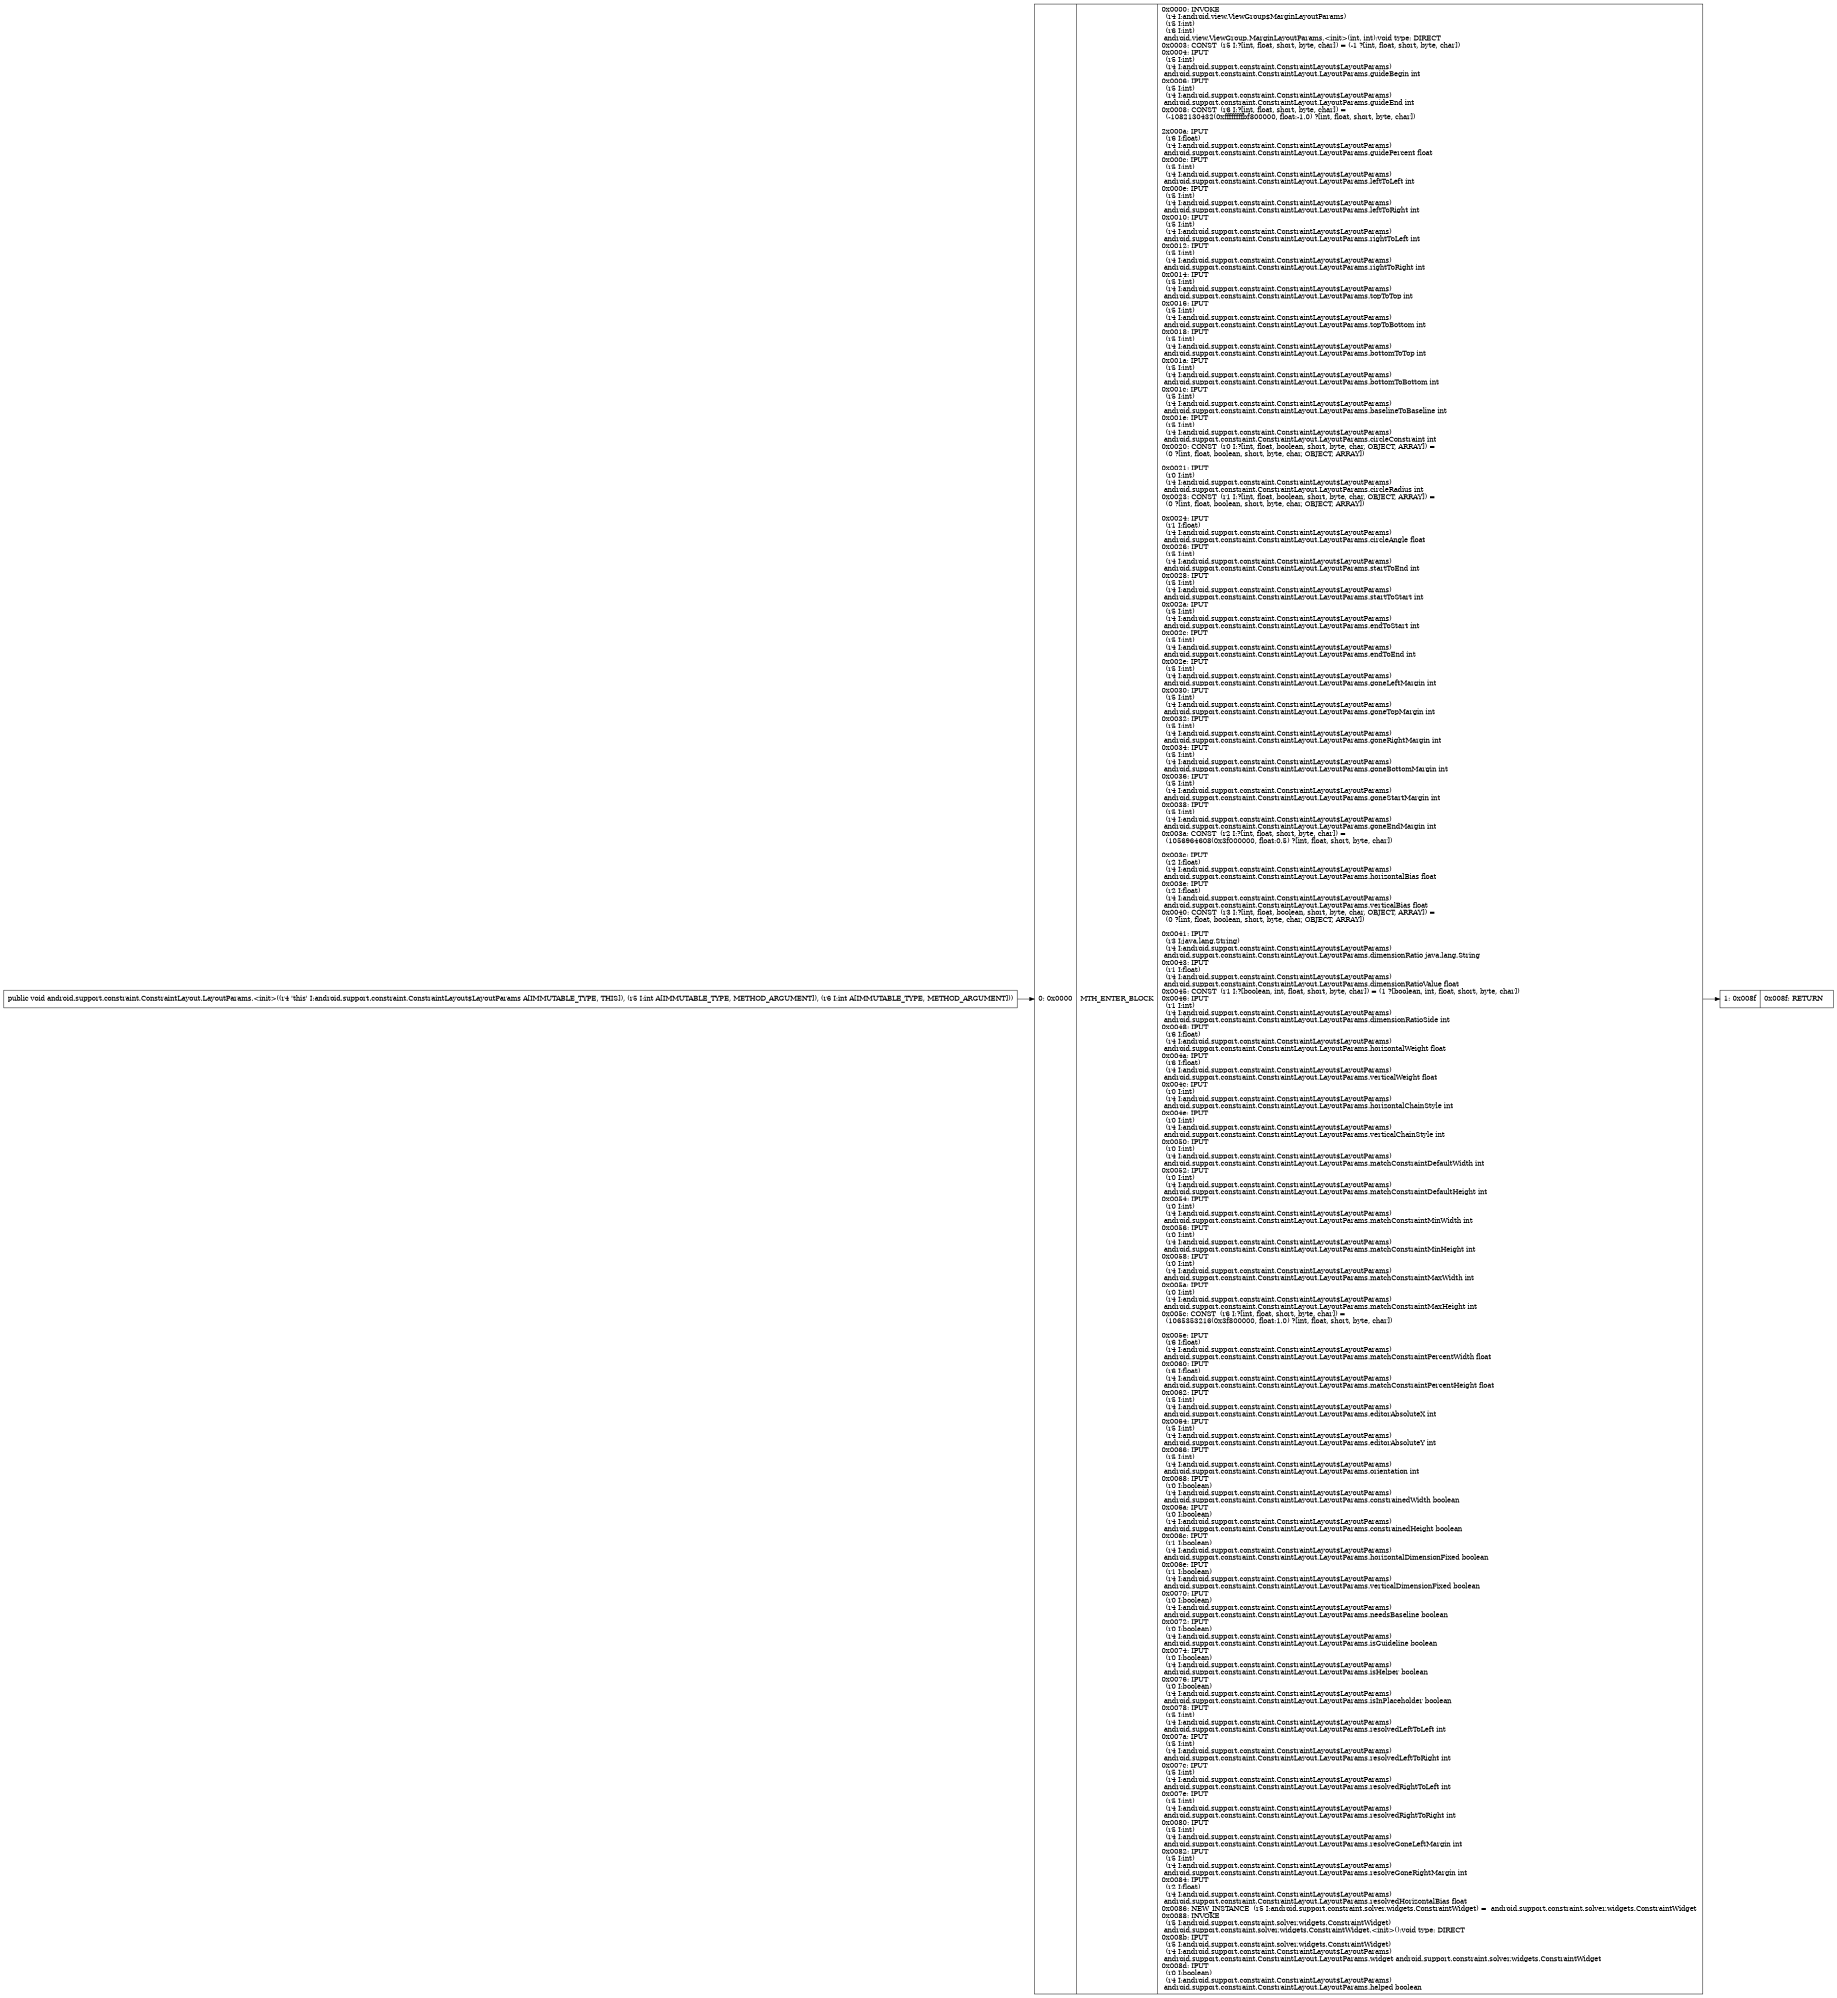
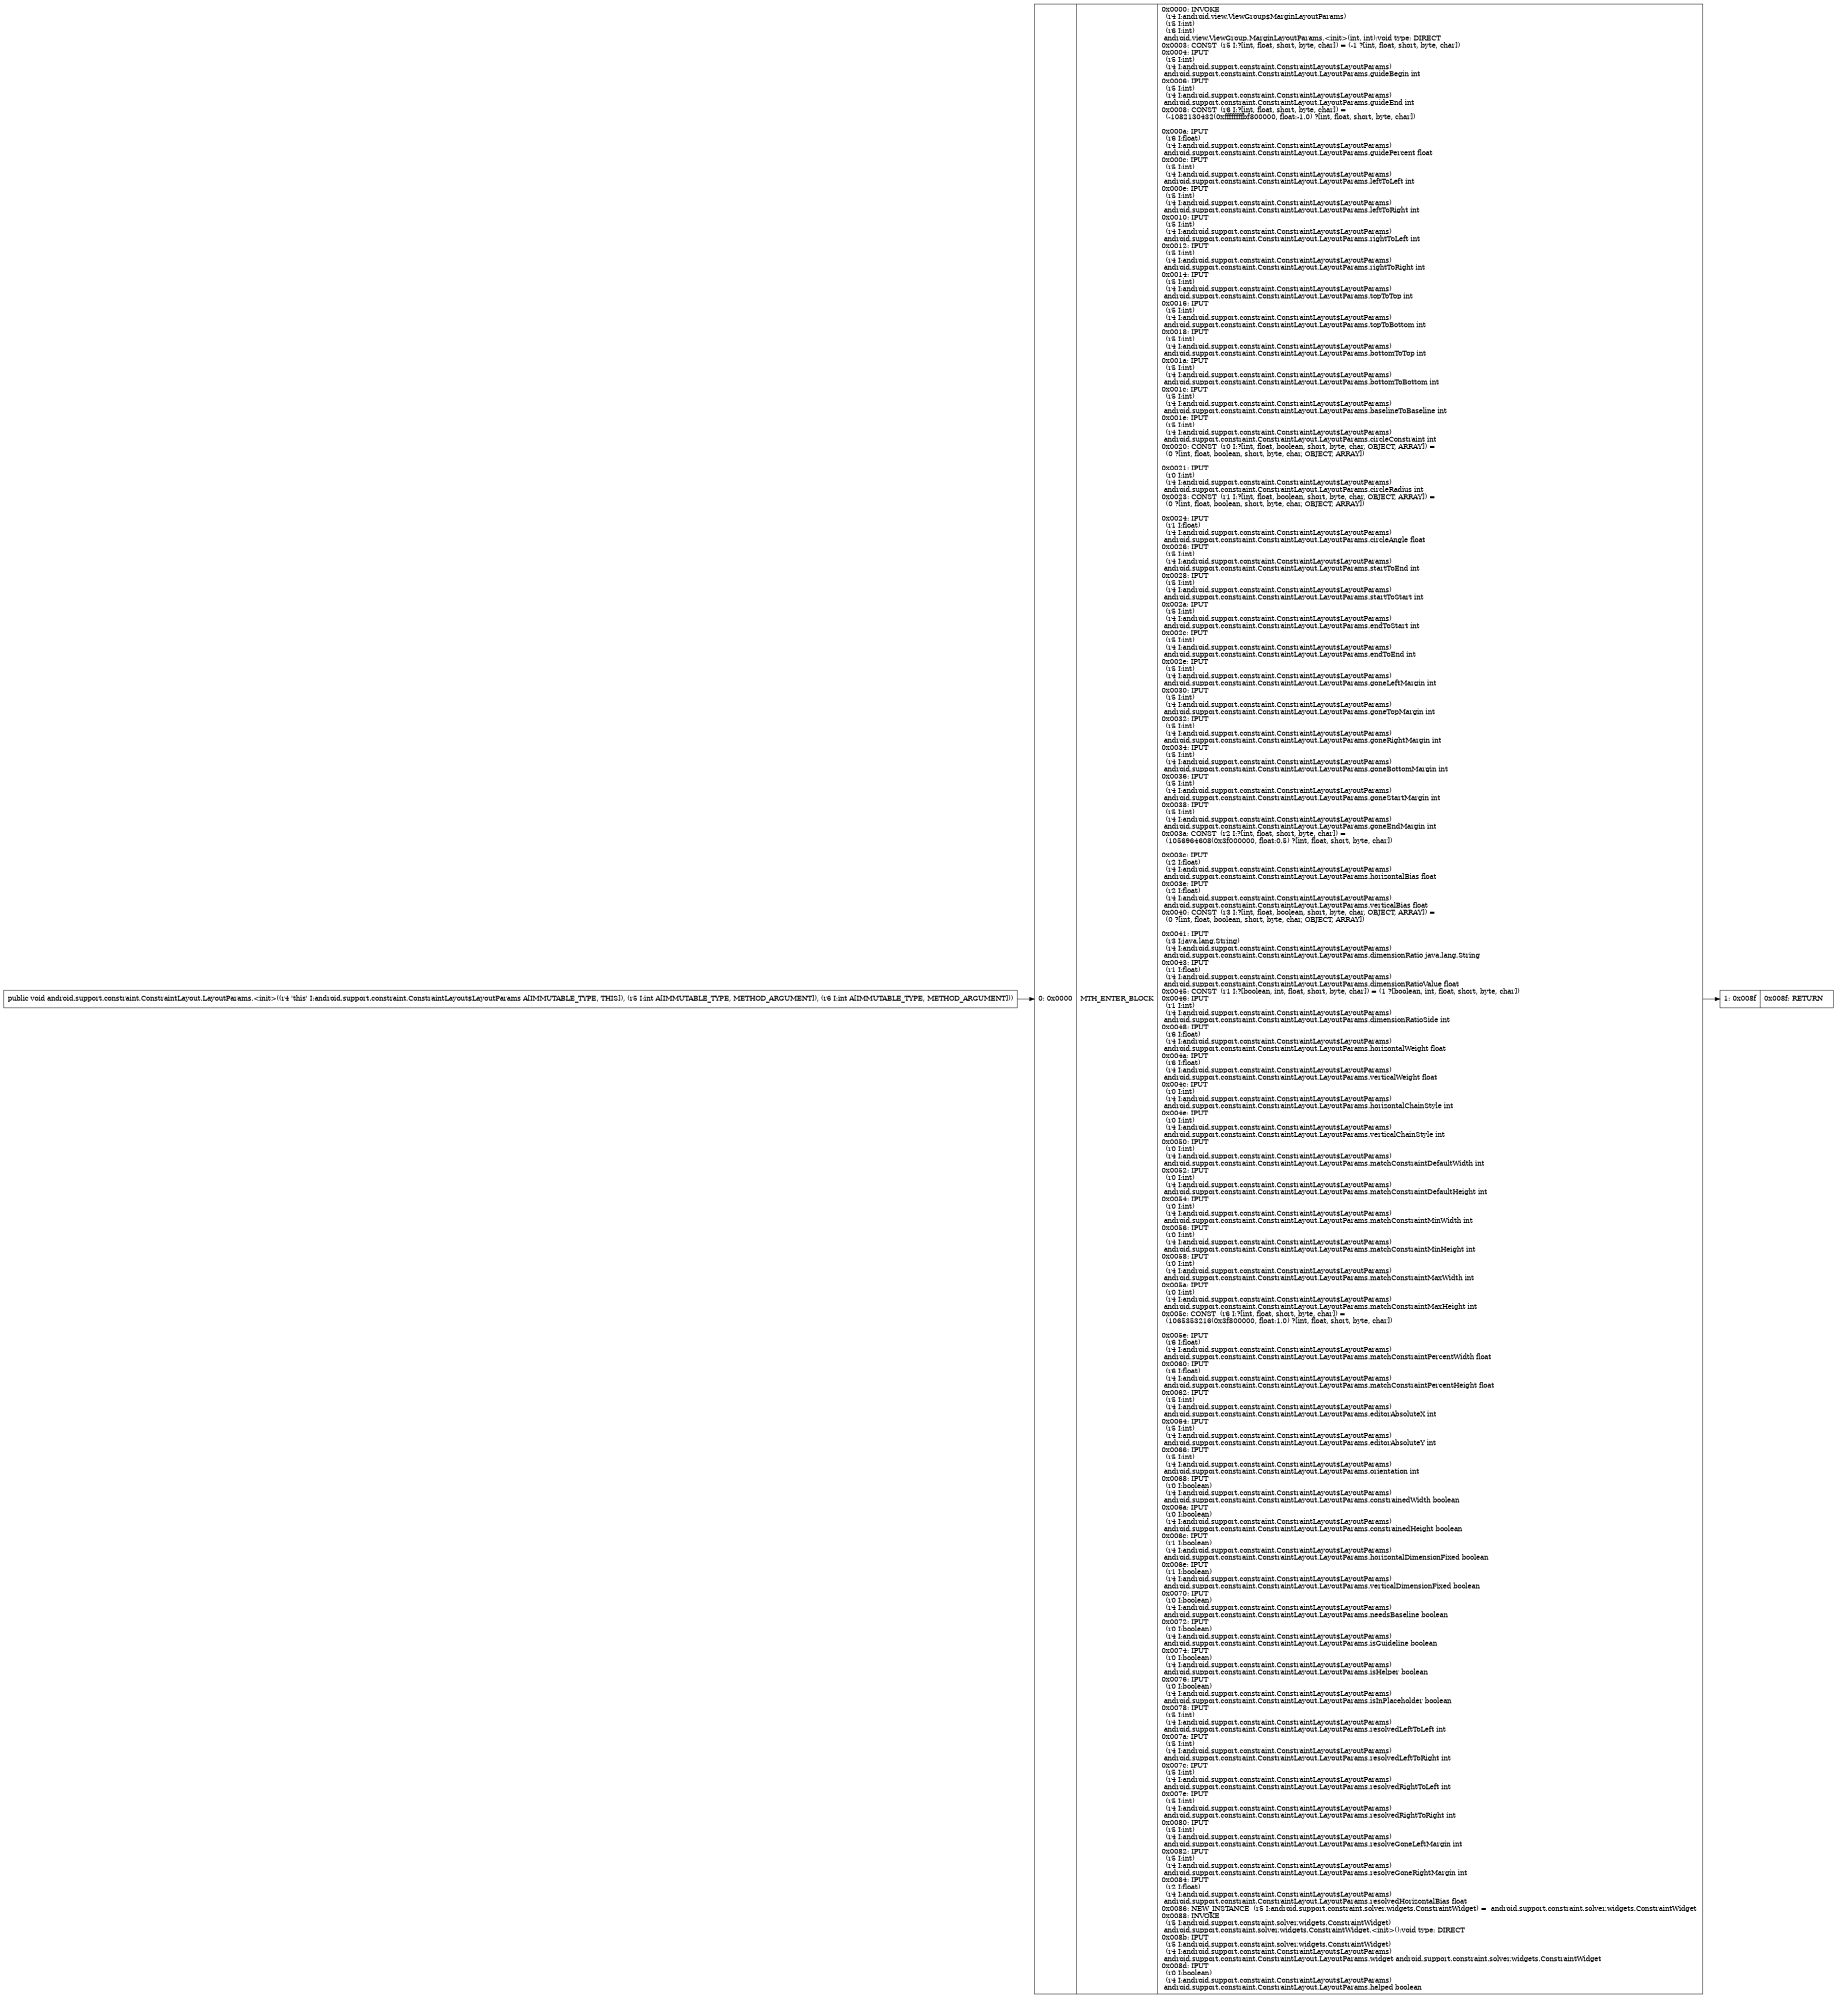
node "0: 0x0000": text "2x000a: IPUT" -> "0x000a: IPUT"
